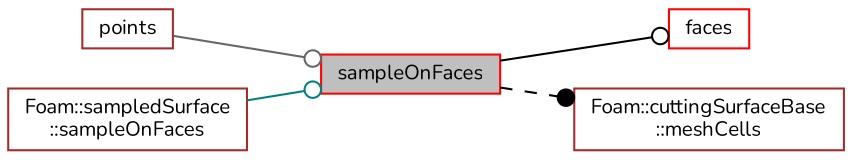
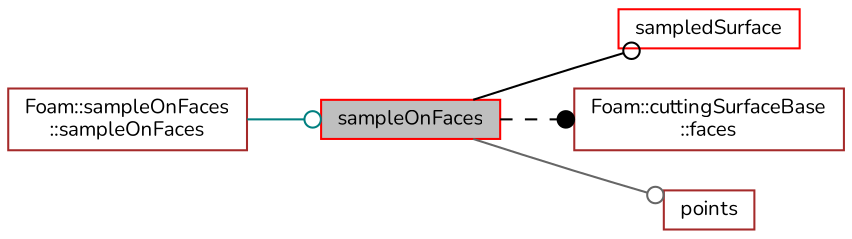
node "faces": label "faces" -> "sampledSurface"
edge "points" -> "sampleOnFaces": reversed
node "Foam::sampledSurface ::sampleOnFaces": label "Foam::sampledSurface ::sampleOnFaces" -> "Foam::sampleOnFaces ::sampleOnFaces"
node "Foam::cuttingSurfaceBase ::meshCells": label "Foam::cuttingSurfaceBase ::meshCells" -> "Foam::cuttingSurfaceBase ::faces"
